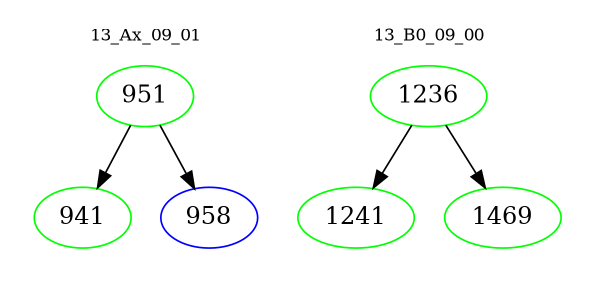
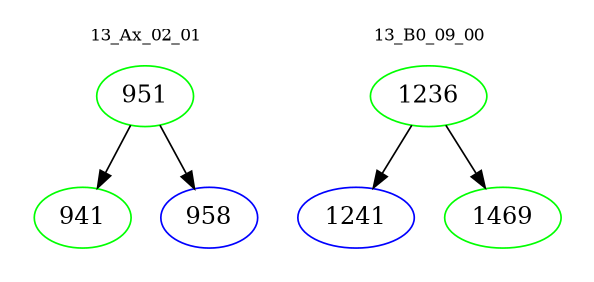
cluster "13_Ax_09_01": label "13_Ax_09_01" -> "13_Ax_02_01"
node "1241": color green -> blue
